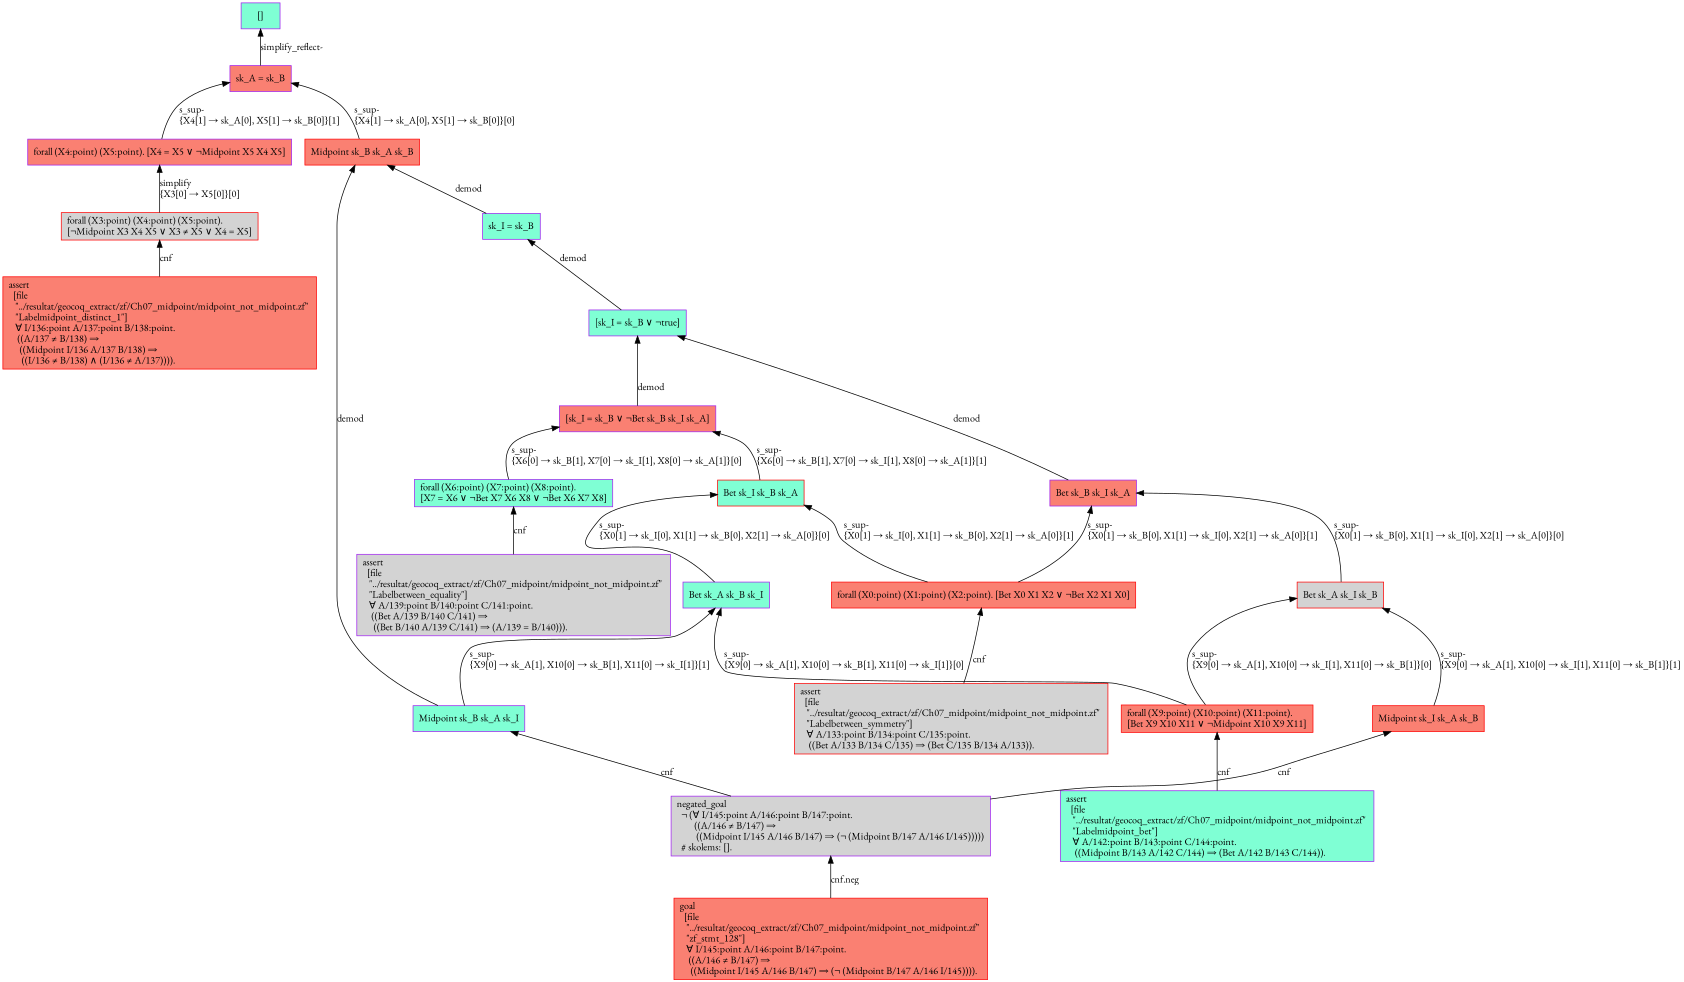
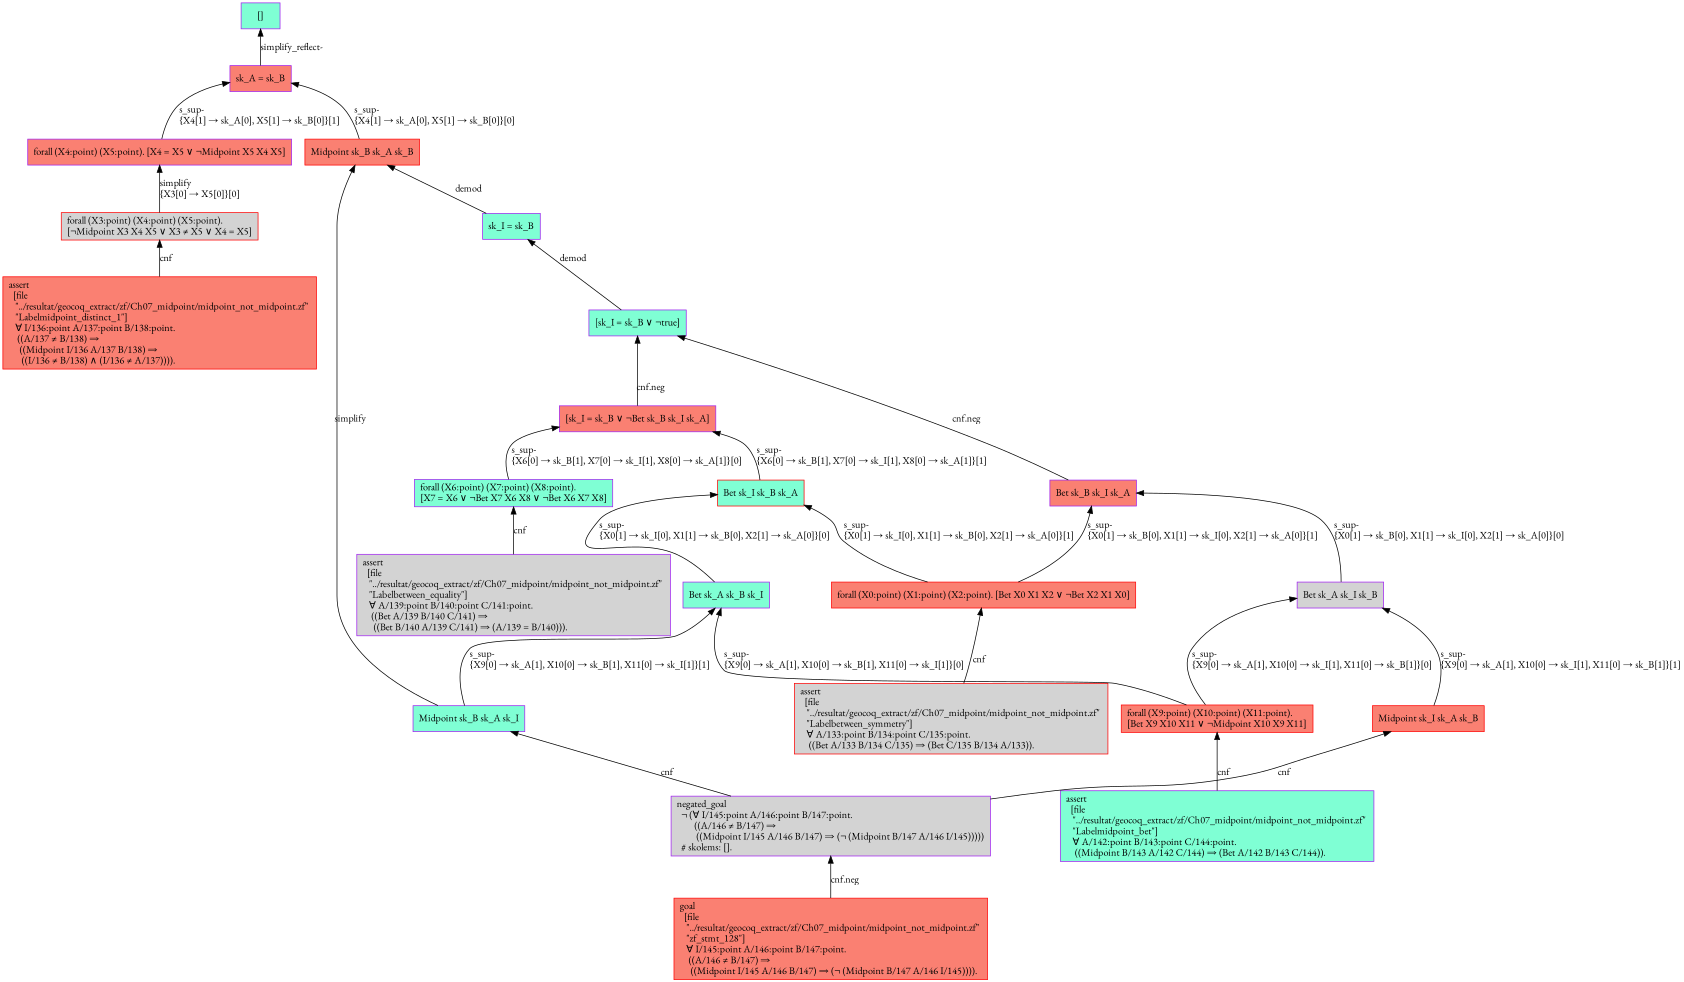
edge "[sk_I = sk_B ∨ ¬Bet sk_B sk_I sk_A]" -> "[sk_I = sk_B ∨ ¬true]": label "demod" -> "cnf.neg"
edge "Midpoint sk_B sk_A sk_I" -> "Midpoint sk_B sk_A sk_B": label "demod" -> "simplify"
edge "Bet sk_B sk_I sk_A" -> "[sk_I = sk_B ∨ ¬true]": label "demod" -> "cnf.neg"
node "Bet sk_A sk_I sk_B": color red -> purple
